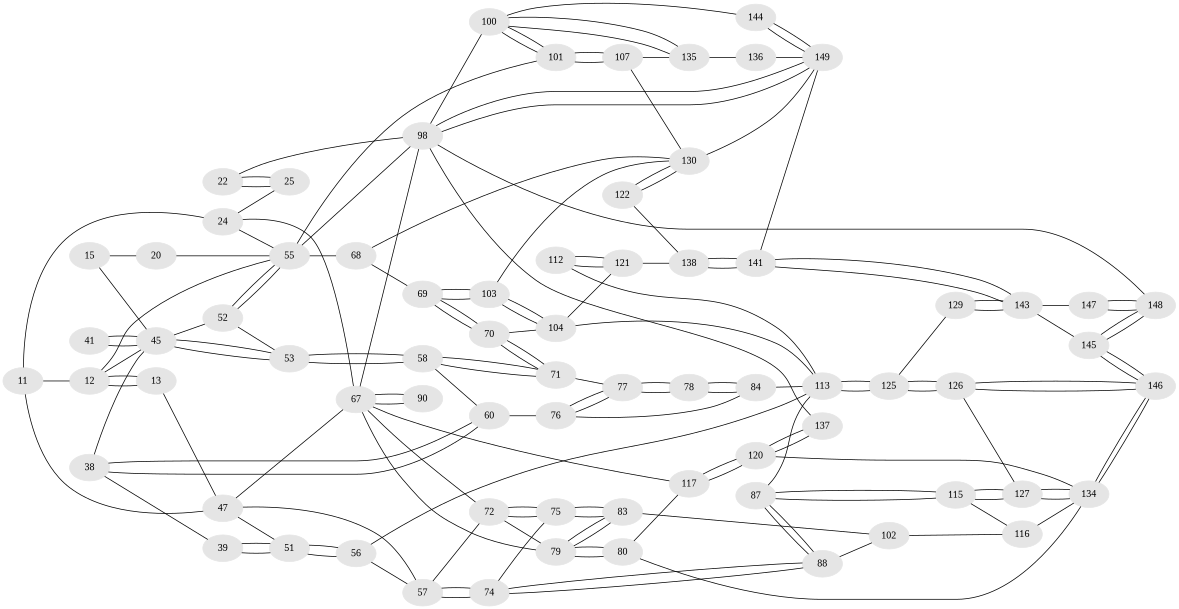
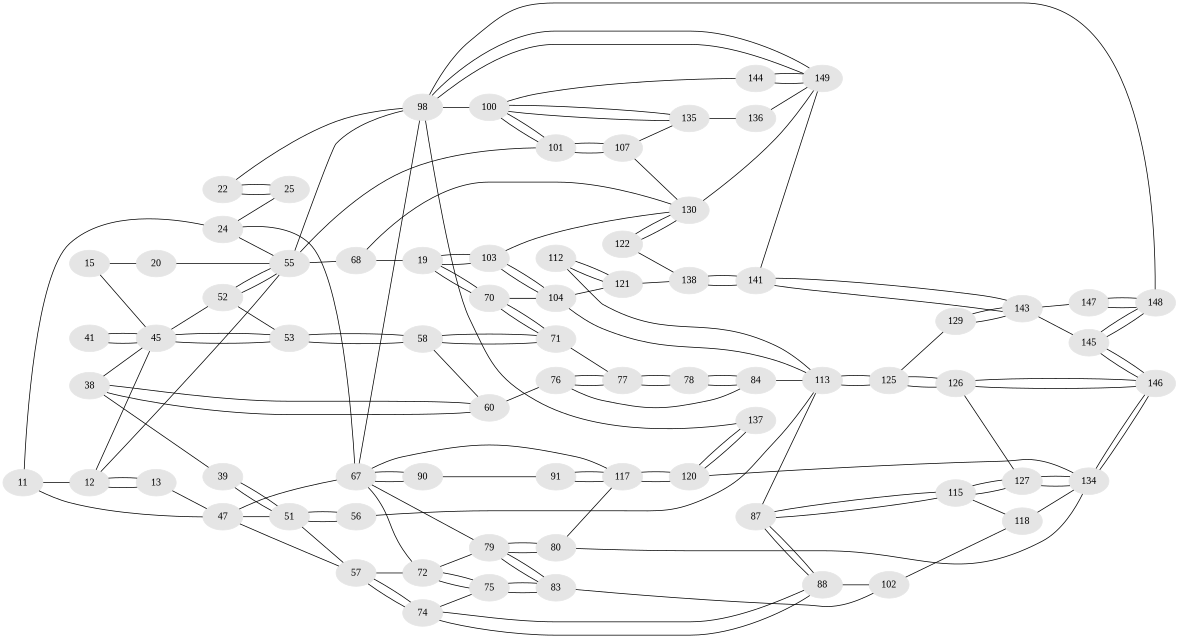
node "69": label "69" -> "19"
node "91": added
node "116": label "116" -> "118"
edge "56" -- "57": now "51" -- "57"
